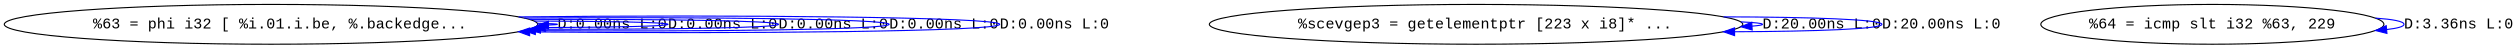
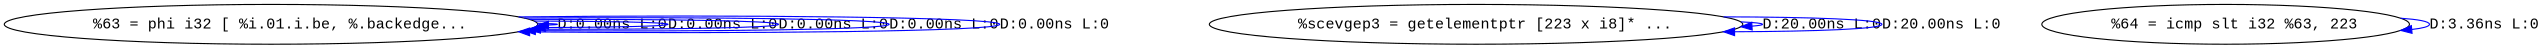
node "%64 = icmp slt i32 %63, 229": label "%64 = icmp slt i32 %63, 229" -> "%64 = icmp slt i32 %63, 223"
